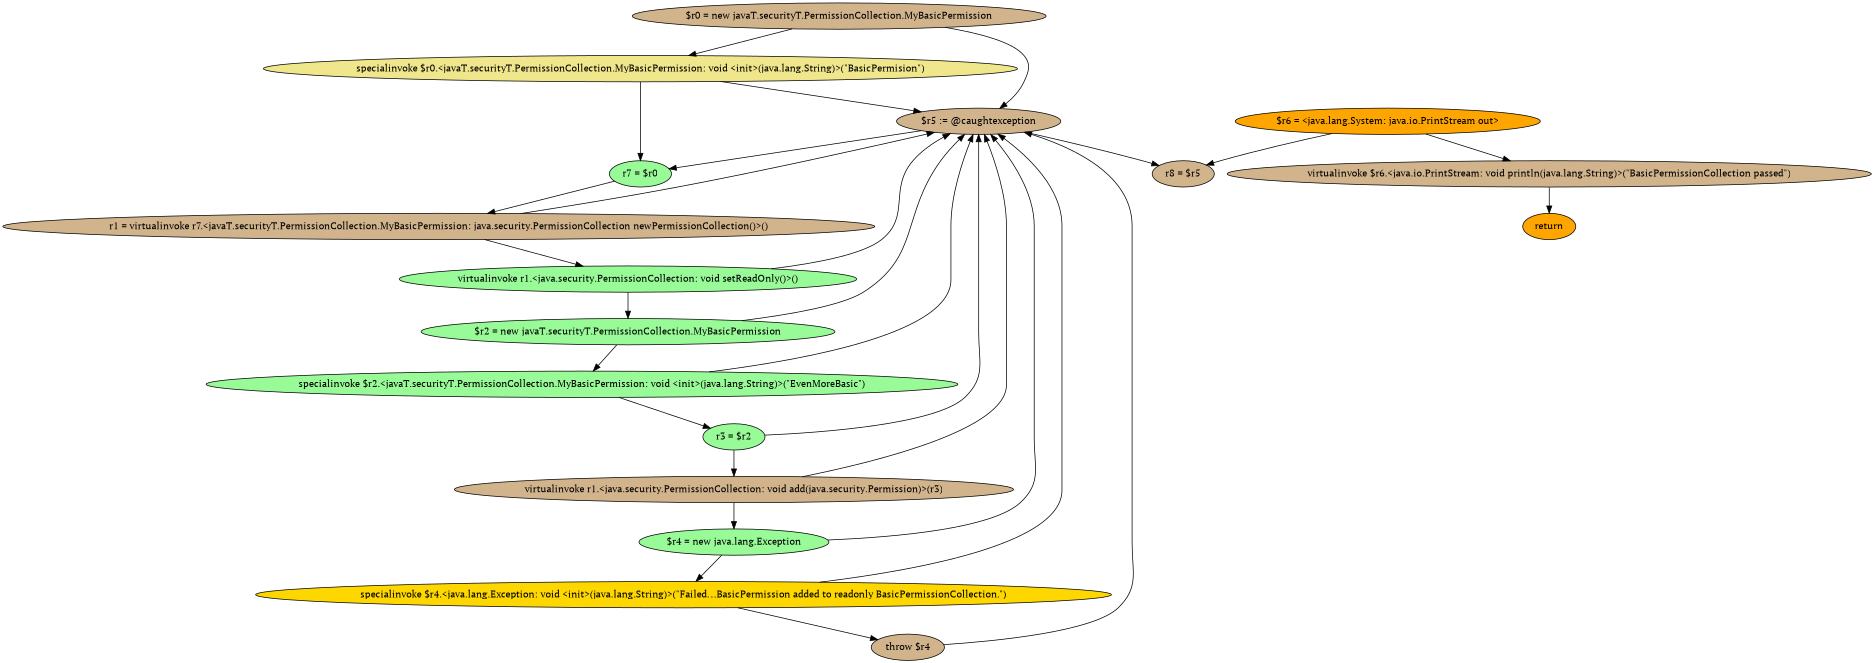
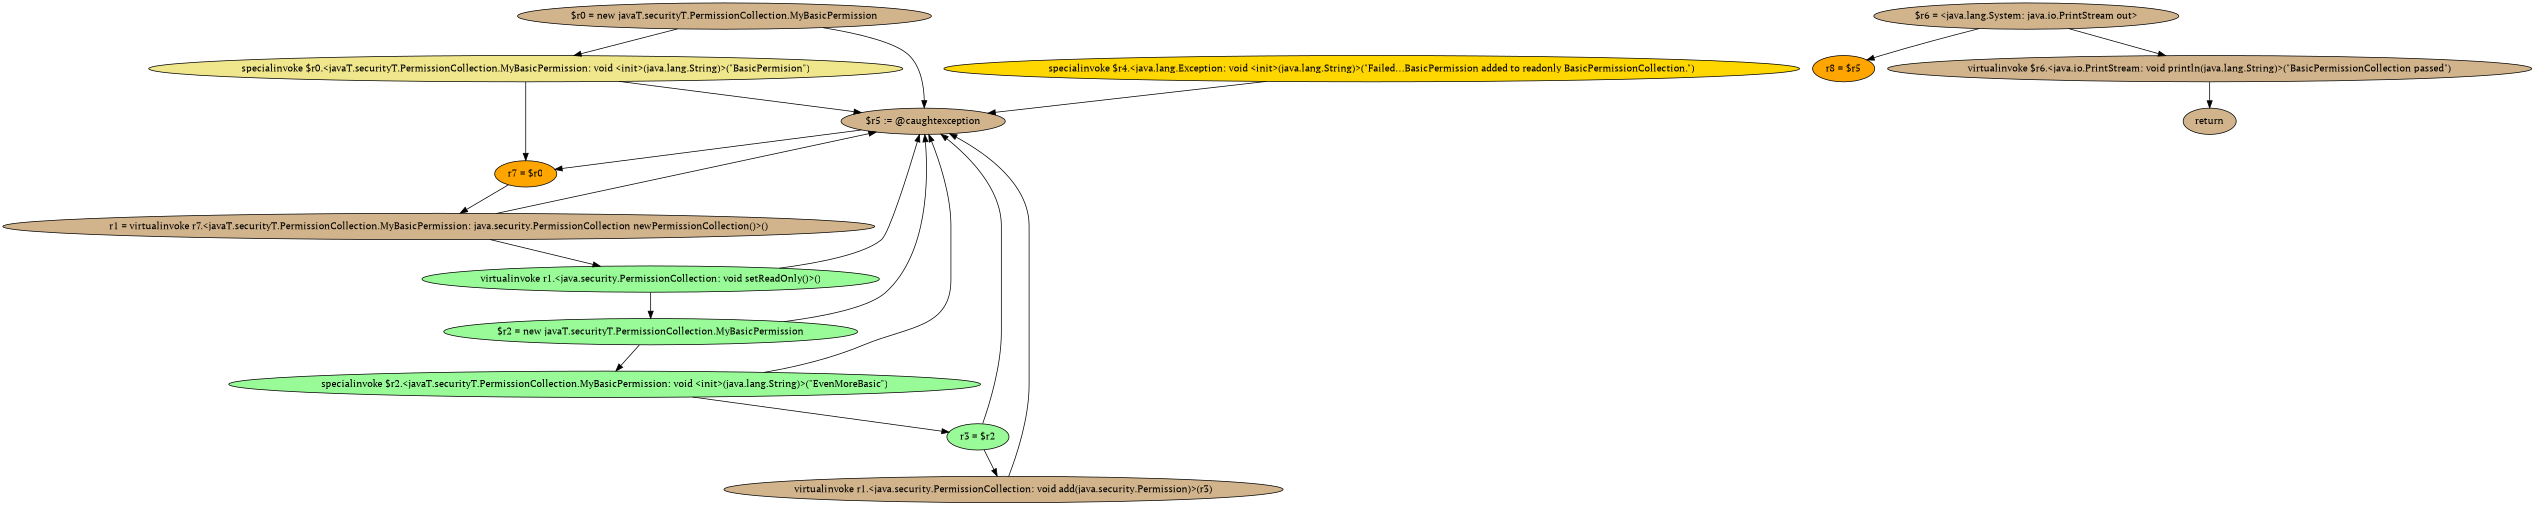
node "$r6 = <java.lang.System: java.io.PrintStream out>": fillcolor orange -> tan
edge "$r5 := @caughtexception" -> "r8 = $r5": removed
node "r7 = $r0": fillcolor palegreen -> orange
node "r8 = $r5": fillcolor tan -> orange
node "return": fillcolor orange -> tan
node "$r4 = new java.lang.Exception": removed
node "throw $r4": removed
